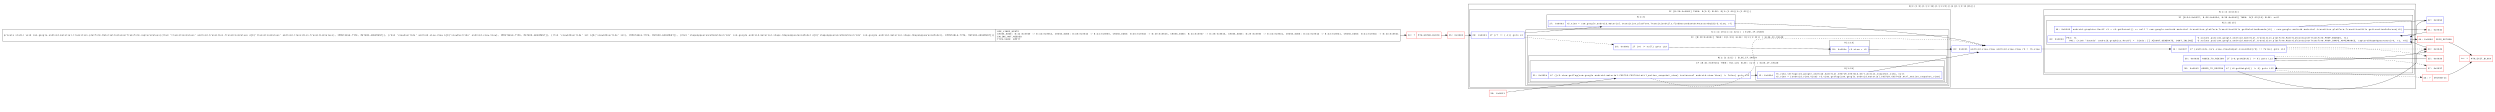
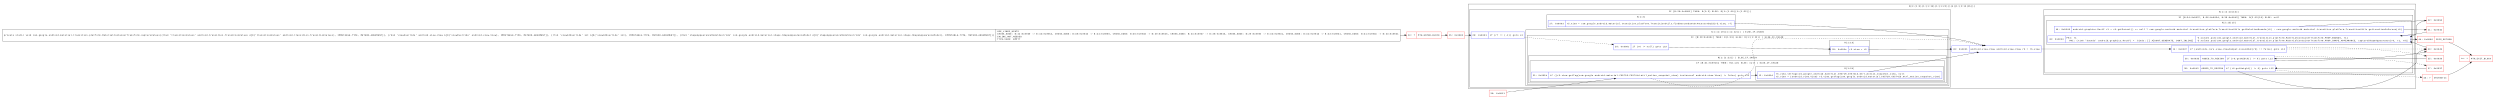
node "42: 0x0050": color blue -> red
edge "26: 0x0001" -> "27: 0x0003": removed
